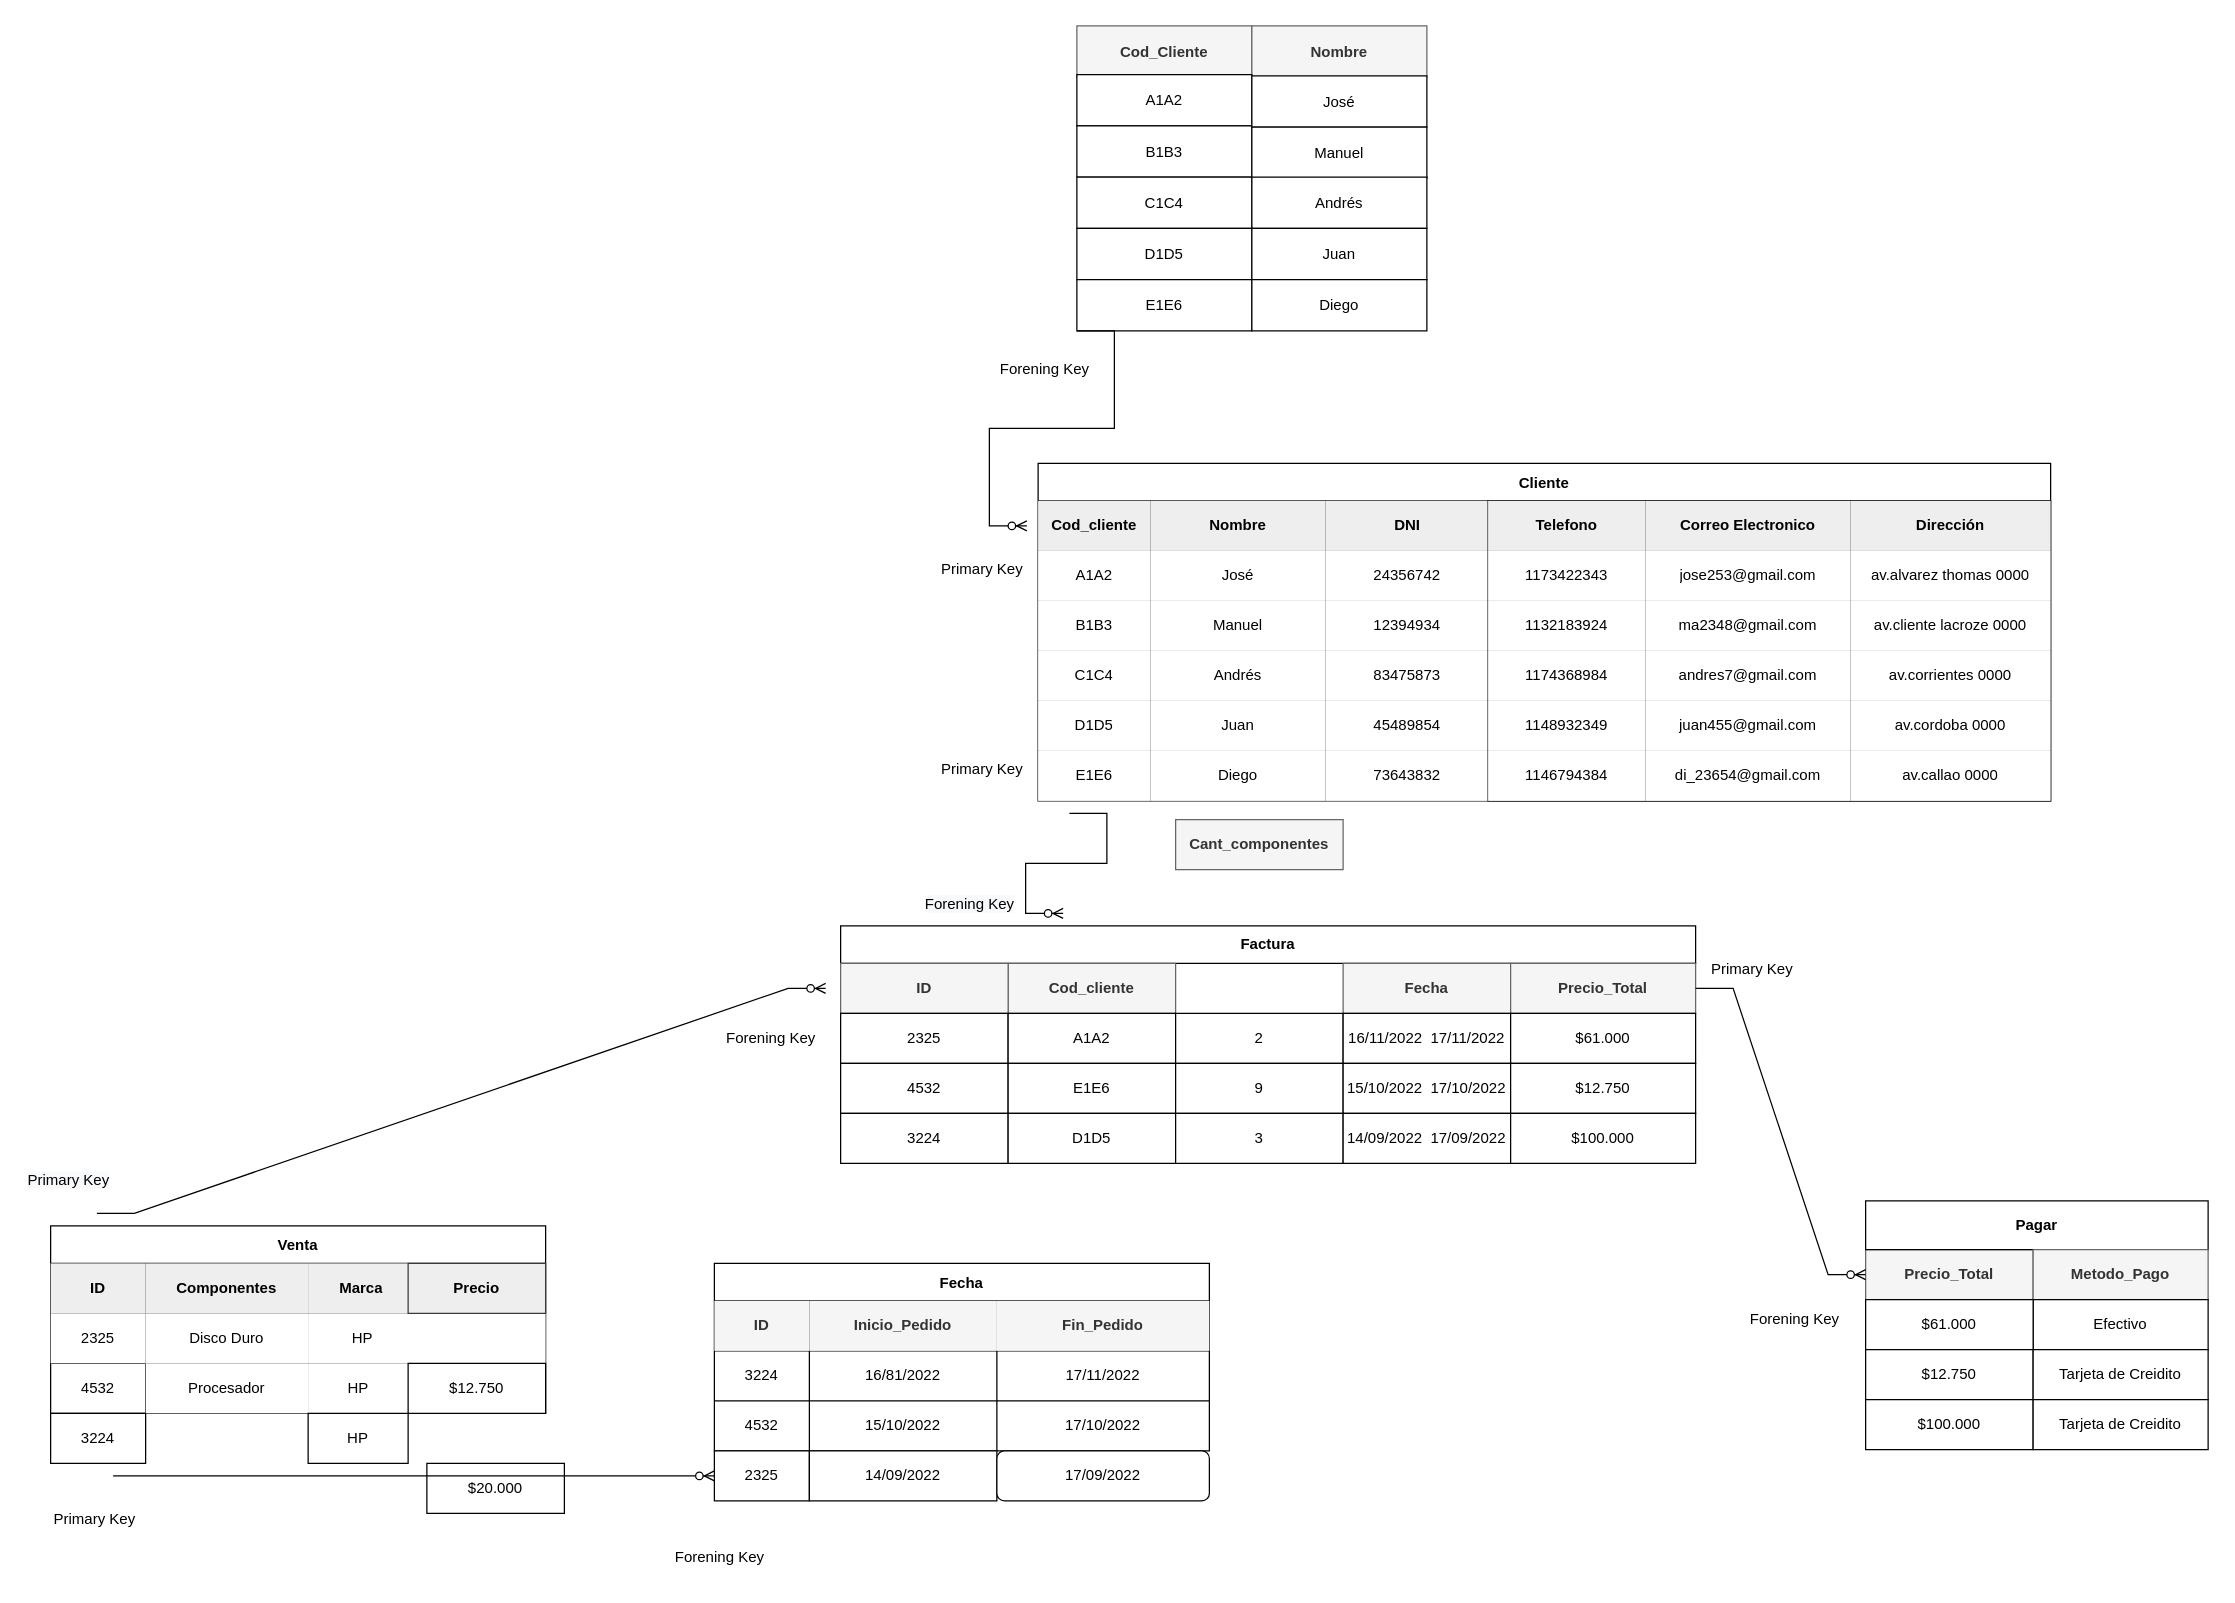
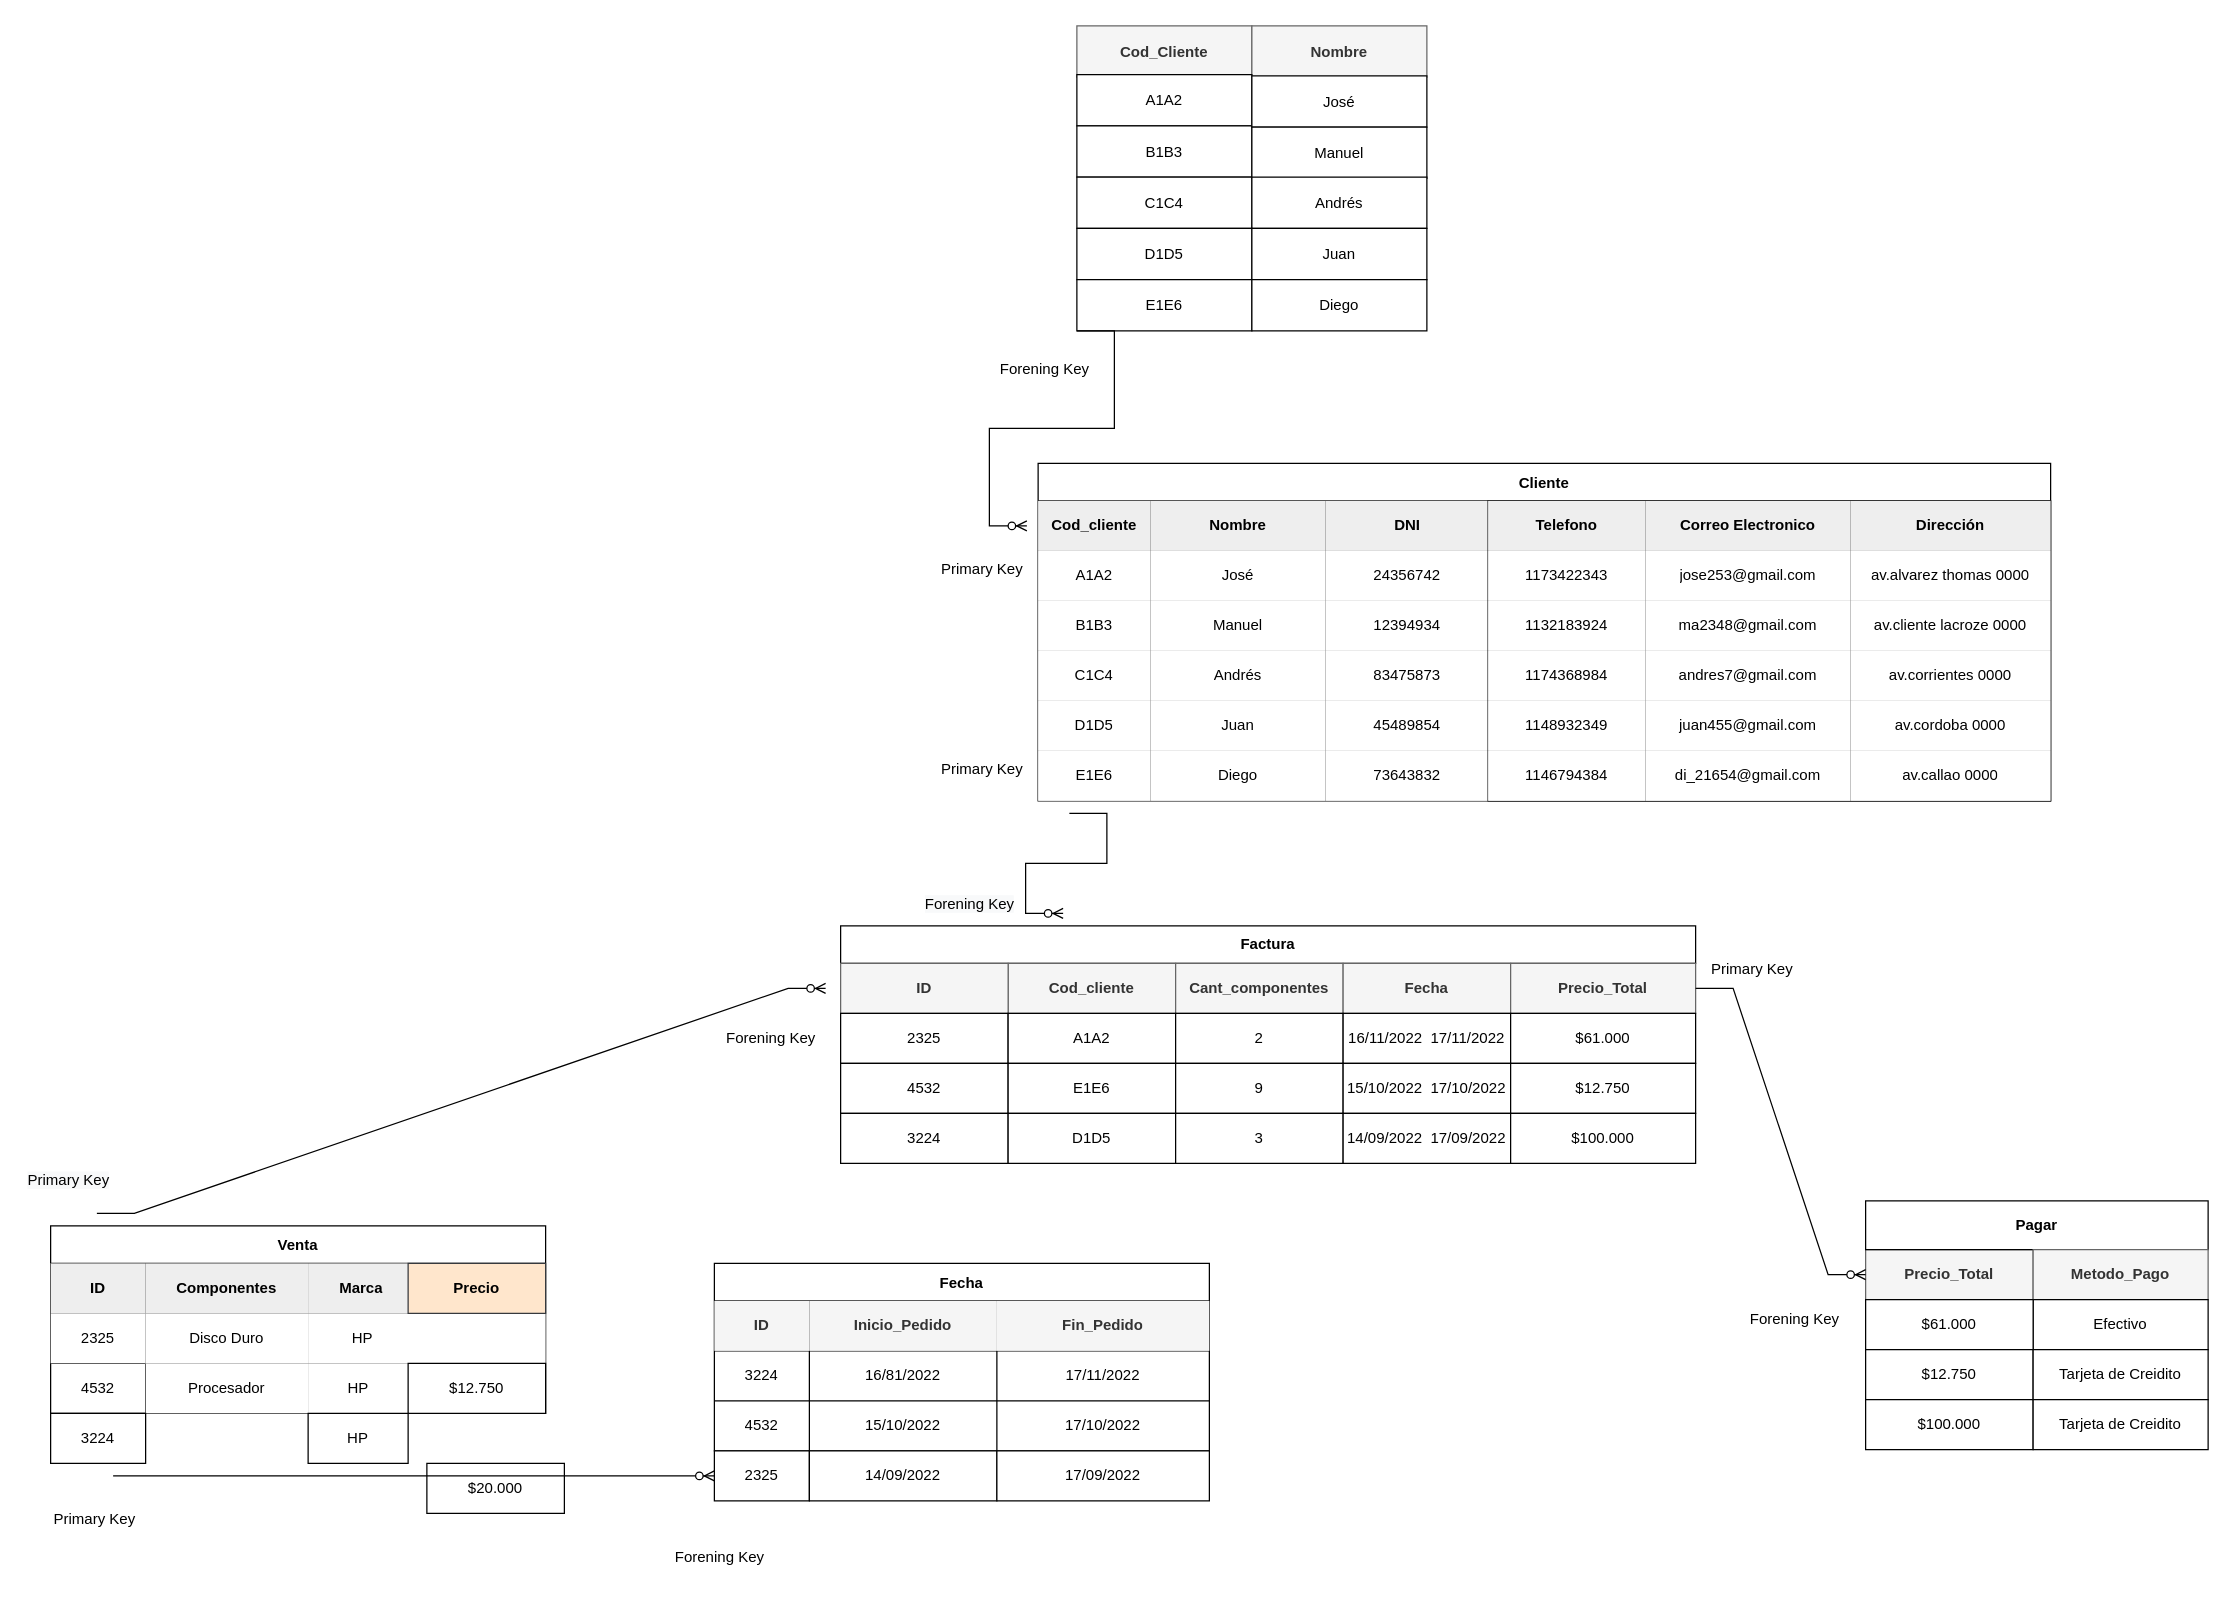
node "di_23654@gmail.com": label "di_23654@gmail.com" -> "di_21654@gmail.com"
node "Cant_componentes": moved (1259, 844) -> (1259, 988)
node "Precio": fillcolor #eeeeee -> #ffe6cc
node "17/09/2022": shape rounded rectangle -> rectangle
